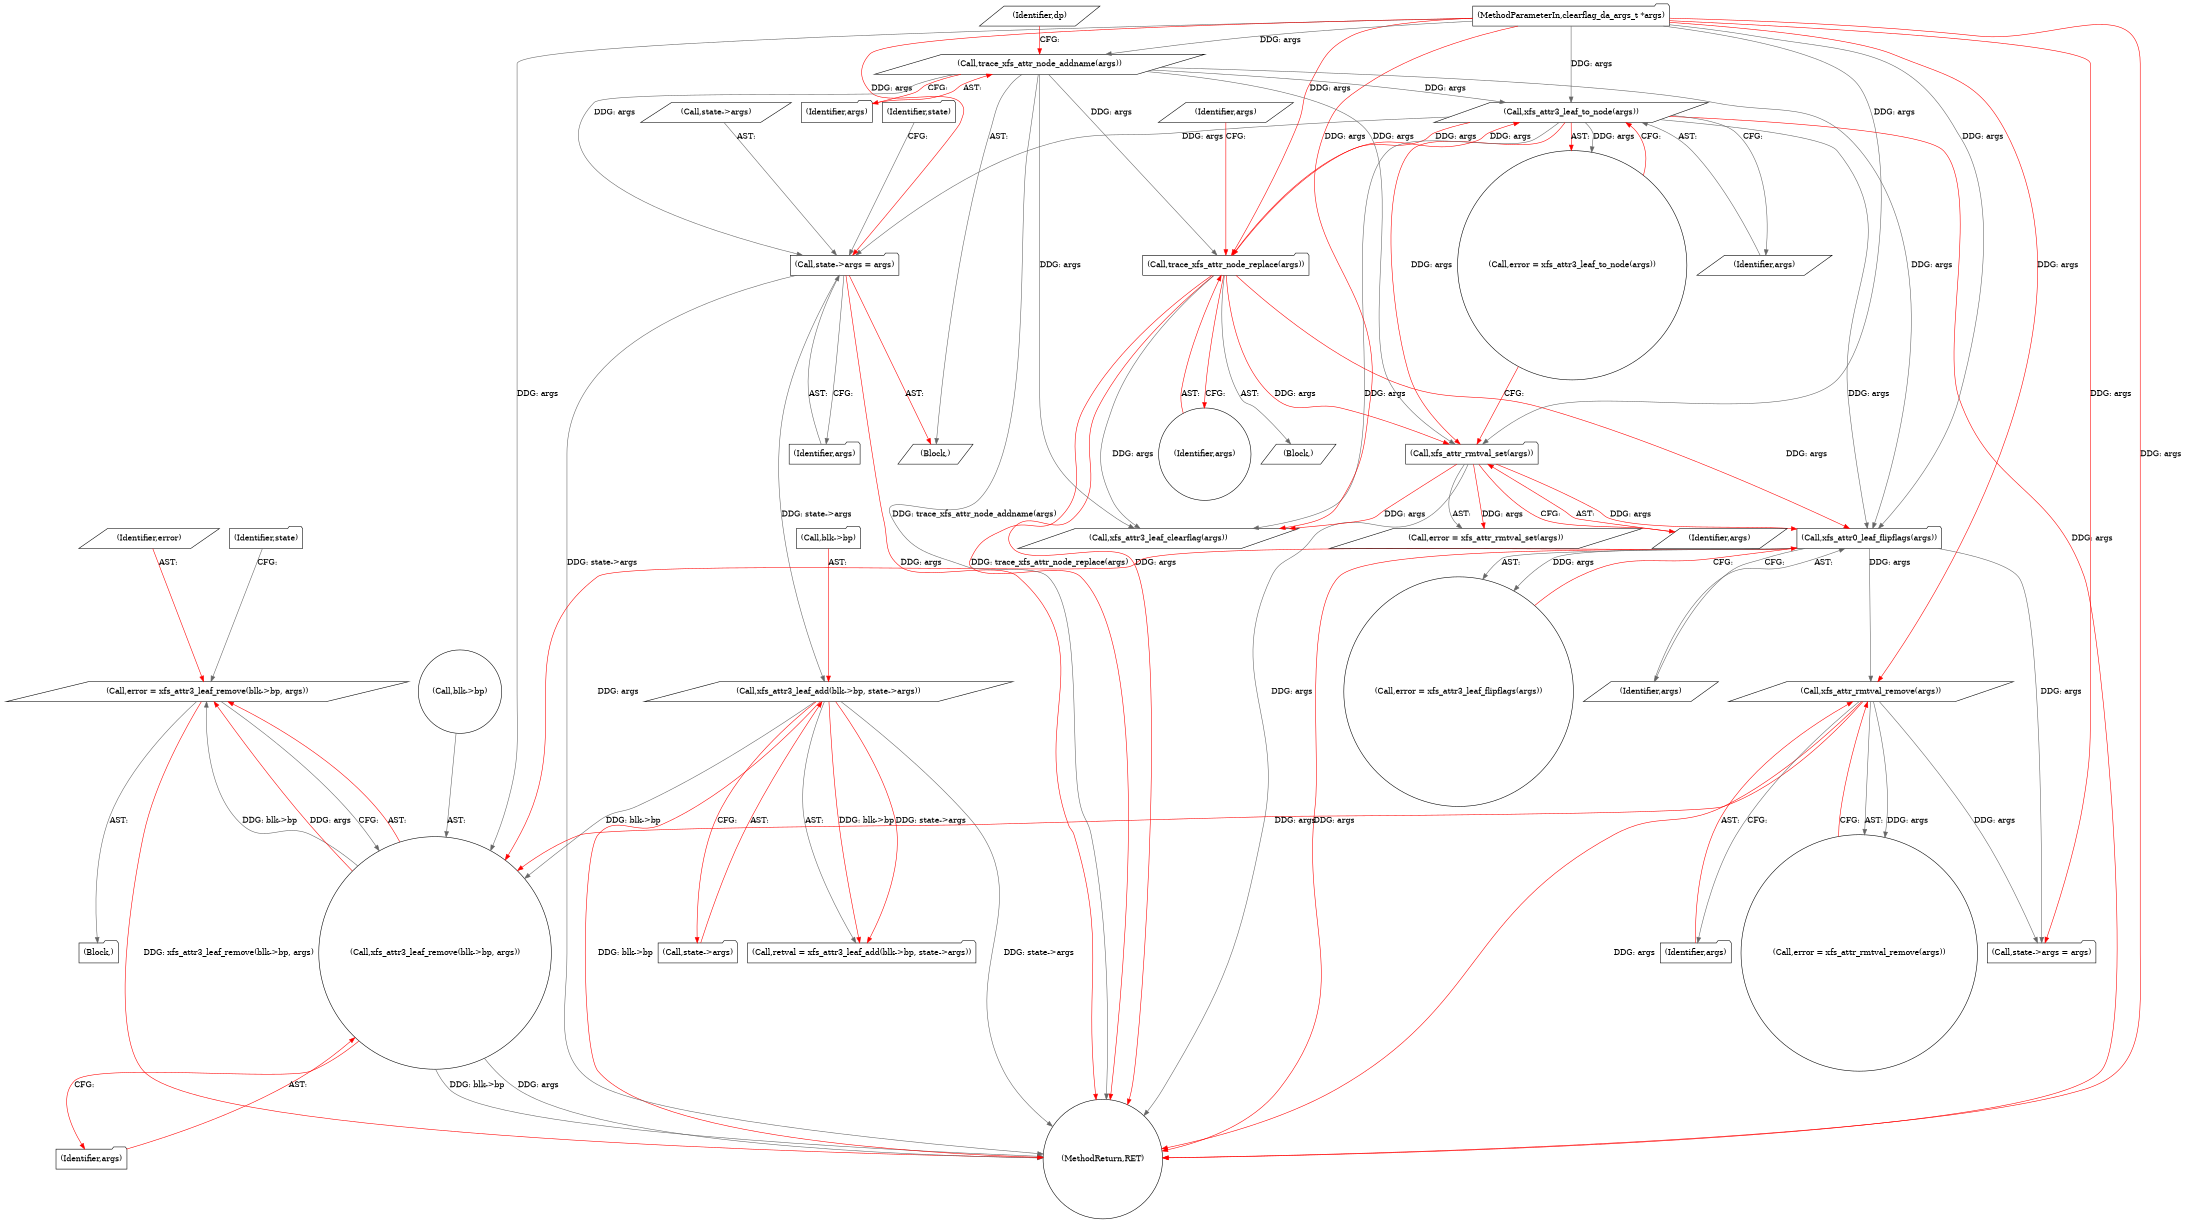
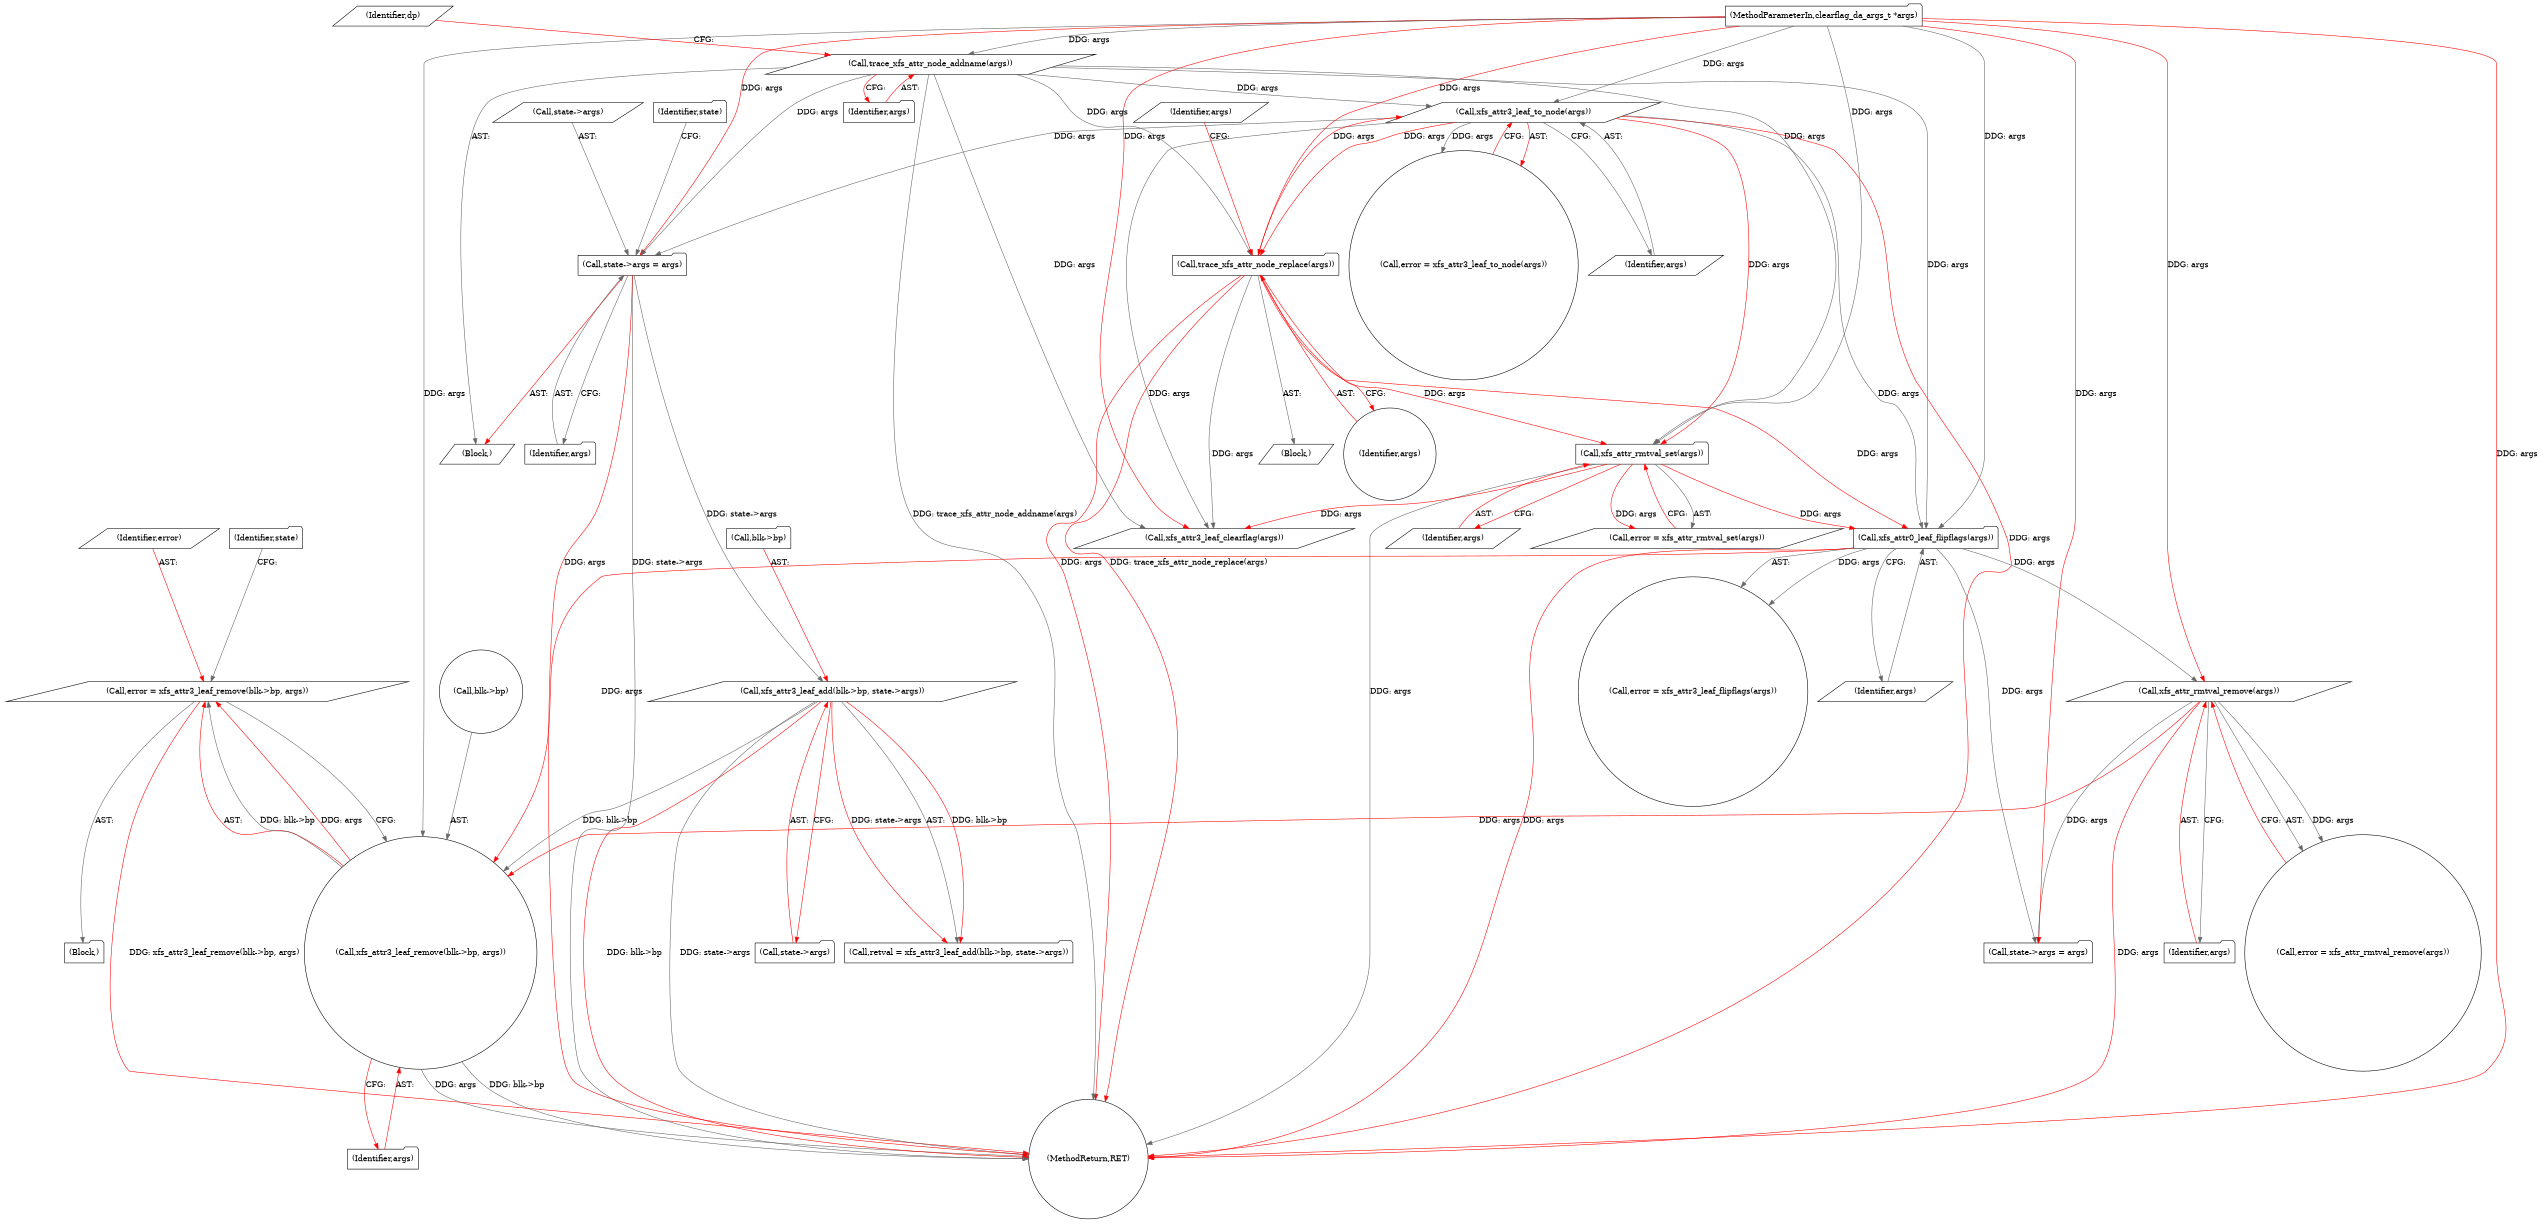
edge "(Call,error = xfs_attr3_leaf_to_node(args))" -> "(Call,xfs_attr_rmtval_set(args))": now "(Call,error = xfs_attr_rmtval_set(args))" -> "(Call,xfs_attr_rmtval_set(args))"
edge "(Call,error = xfs_attr3_leaf_flipflags(args))" -> "(Call,xfs_attr0_leaf_flipflags(args))": removed, label "CFG:"
